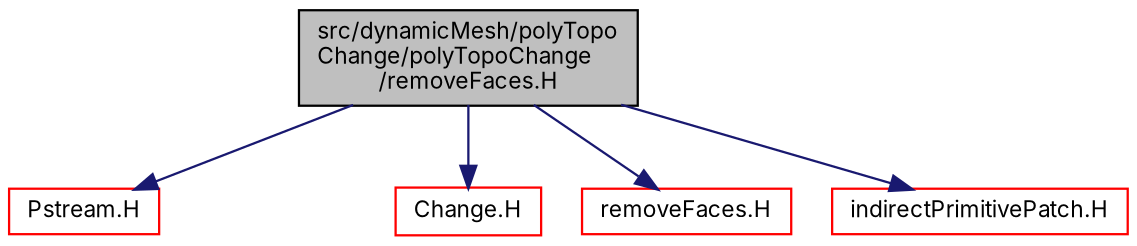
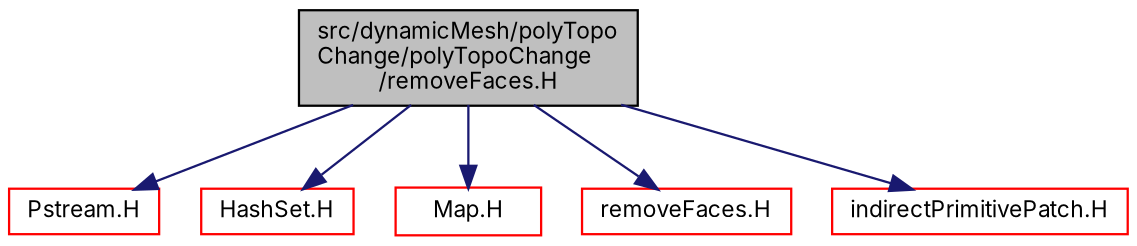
node "HashSet.H": added
node "Change.H": label "Change.H" -> "Map.H"
